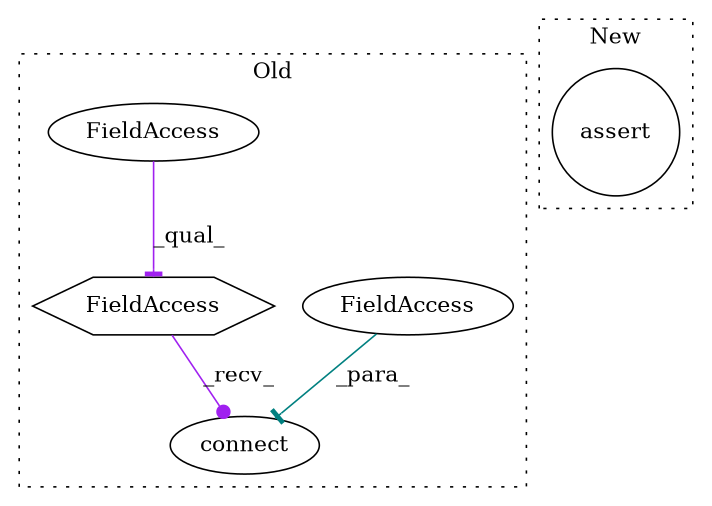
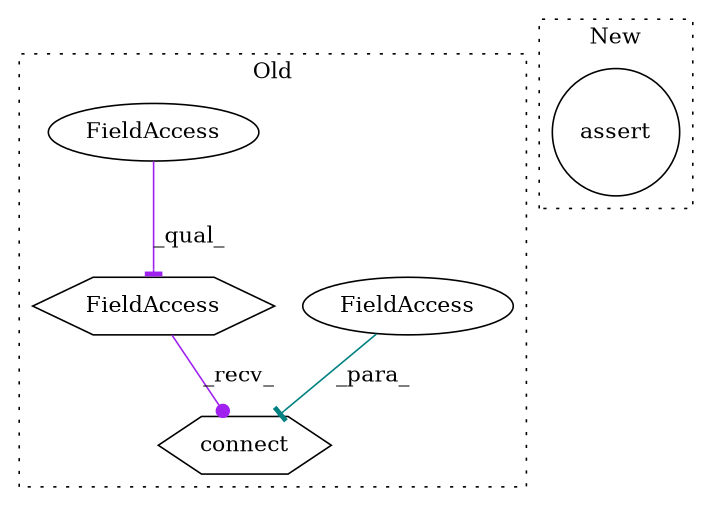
node "connect": shape ellipse -> hexagon
